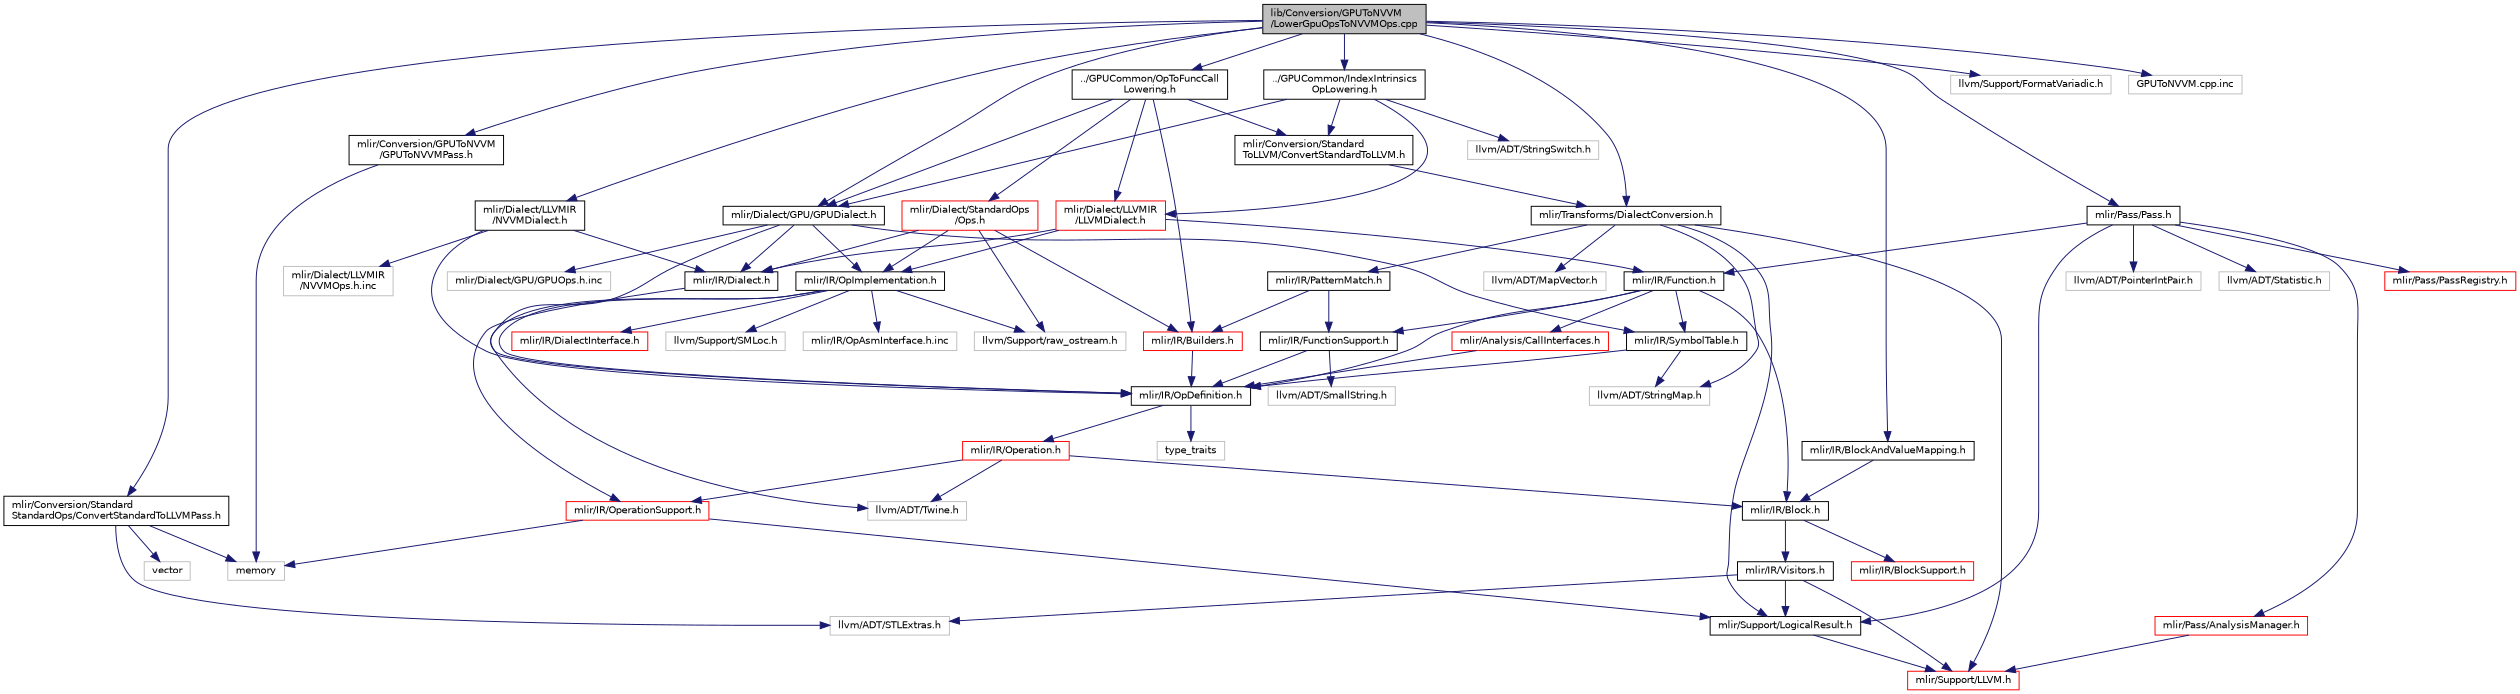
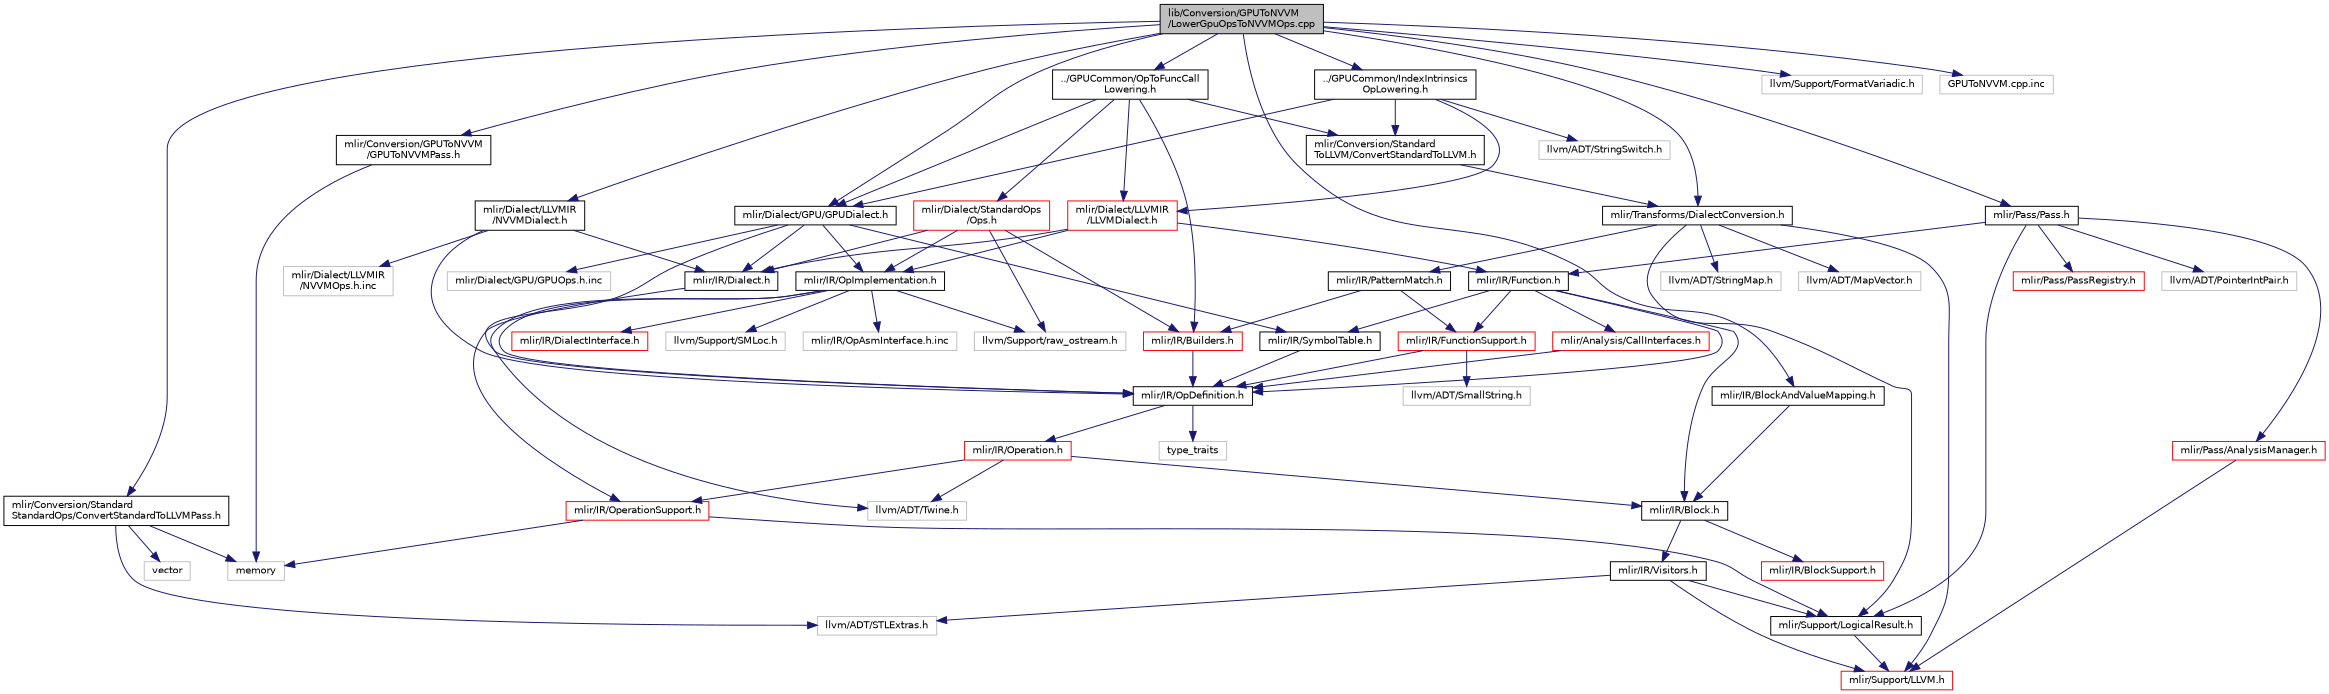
node "llvm/ADT/Statistic.h": removed
node "mlir/IR/FunctionSupport.h": color black -> red
edge "mlir/IR/SymbolTable.h" -> "llvm/ADT/StringMap.h": removed
